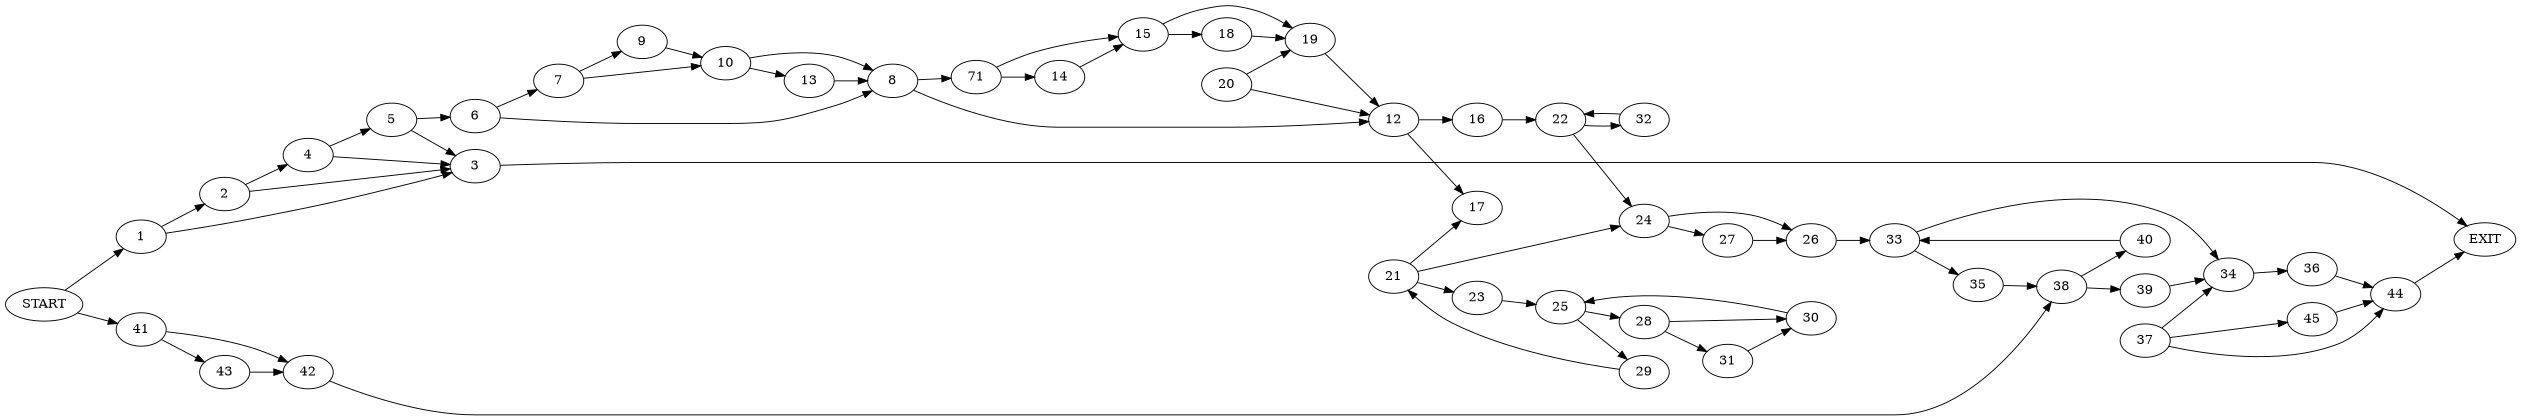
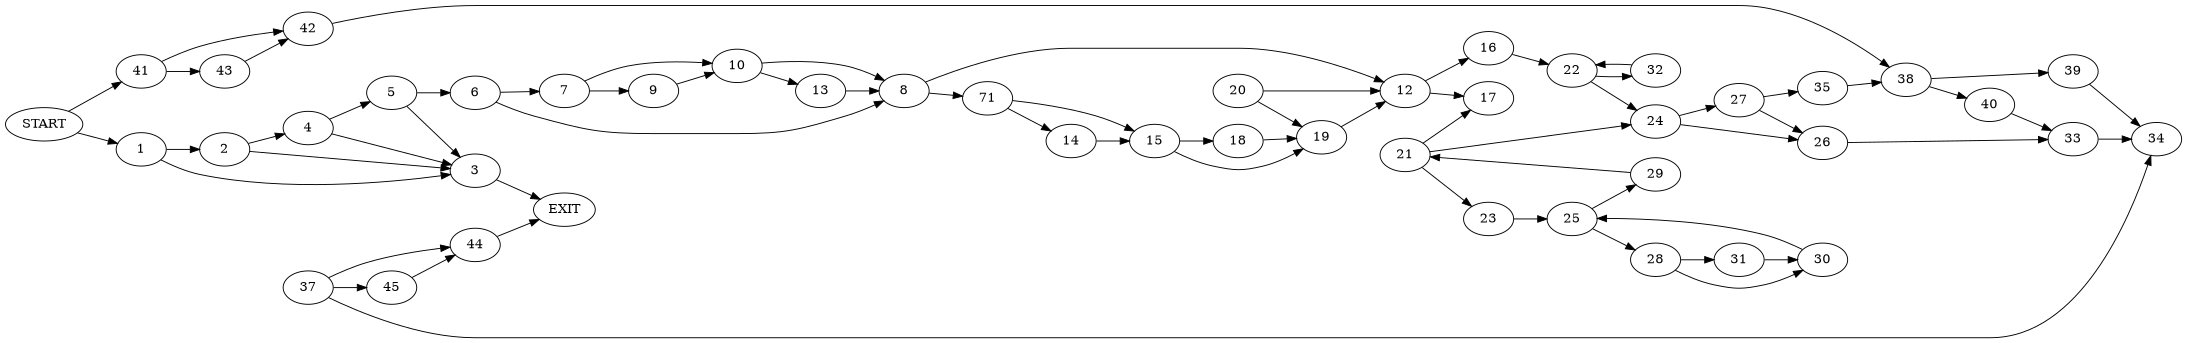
edge "33" -> "35": now "27" -> "35"
node "36": removed
